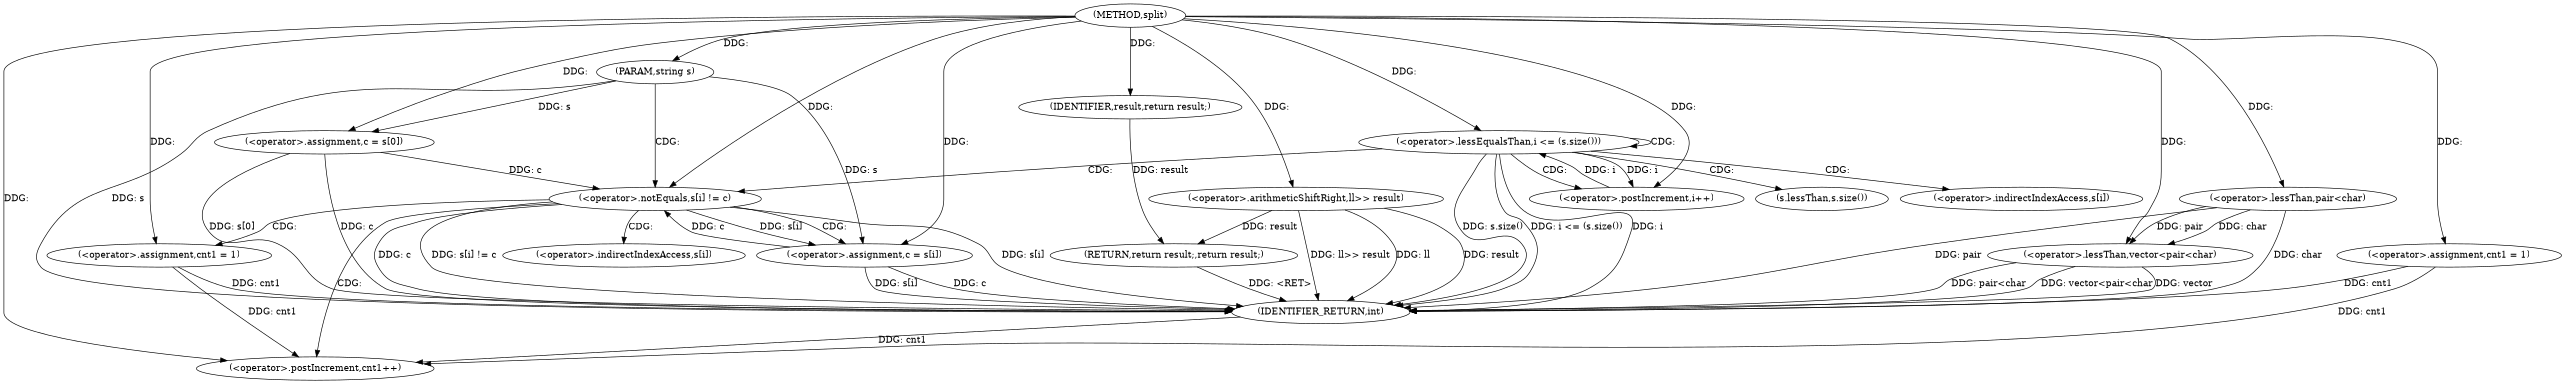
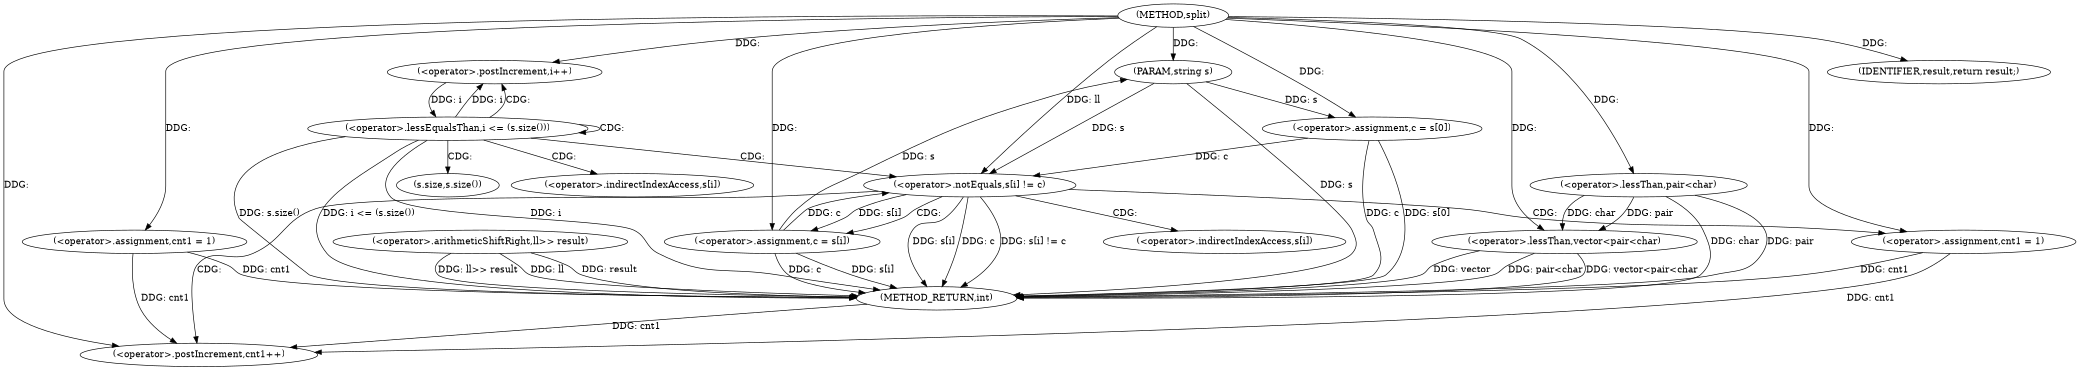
edge "(METHOD,split)" -> "(<operator>.lessEqualsThan,i <= (s.size()))": removed, label "DDG:"
edge "(METHOD,split)" -> "(<operator>.arithmeticShiftRight,ll>> result)": removed, label "DDG:"
edge "(METHOD,split)" -> "(<operator>.notEquals,s[i] != c)": label "DDG: " -> "DDG: ll"
edge "(PARAM,string s)" -> "(<operator>.assignment,c = s[i])": reversed
edge "(PARAM,string s)" -> "(<operator>.notEquals,s[i] != c)": label "CDG: " -> "DDG: s"
node "(s.lessThan,s.size())": label "(s.lessThan,s.size())" -> "(s.size,s.size())"
node "(RETURN,return result;,return result;)": removed
node "(IDENTIFIER_RETURN,int)": label "(IDENTIFIER_RETURN,int)" -> "(METHOD_RETURN,int)"
